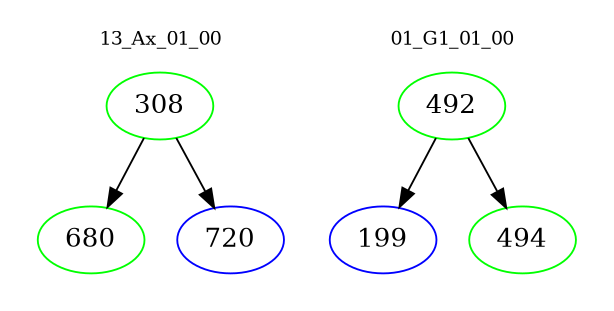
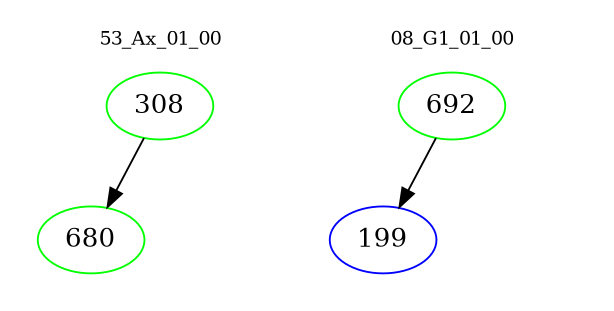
cluster "13_Ax_01_00": label "13_Ax_01_00" -> "53_Ax_01_00"
cluster "01_G1_01_00": label "01_G1_01_00" -> "08_G1_01_00"
node "492": label "492" -> "692"
node "720": removed
node "494": removed
